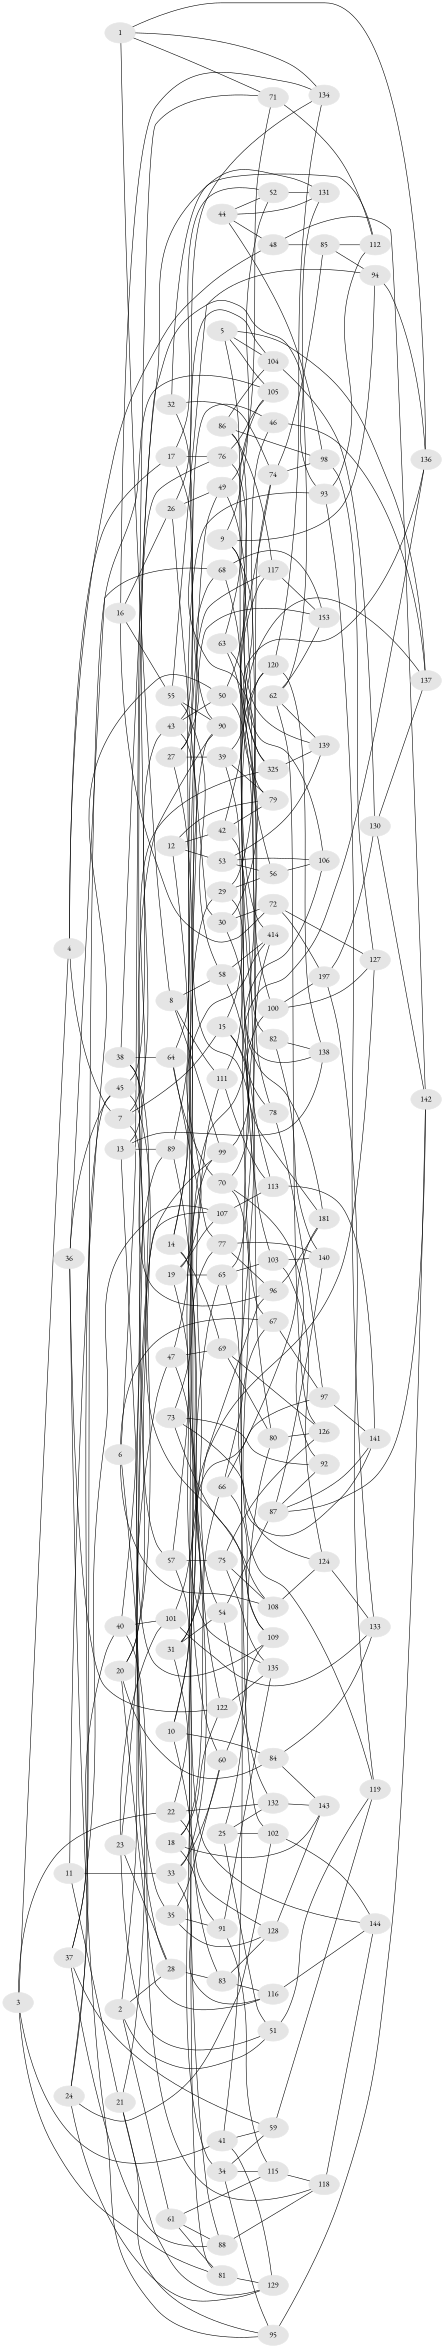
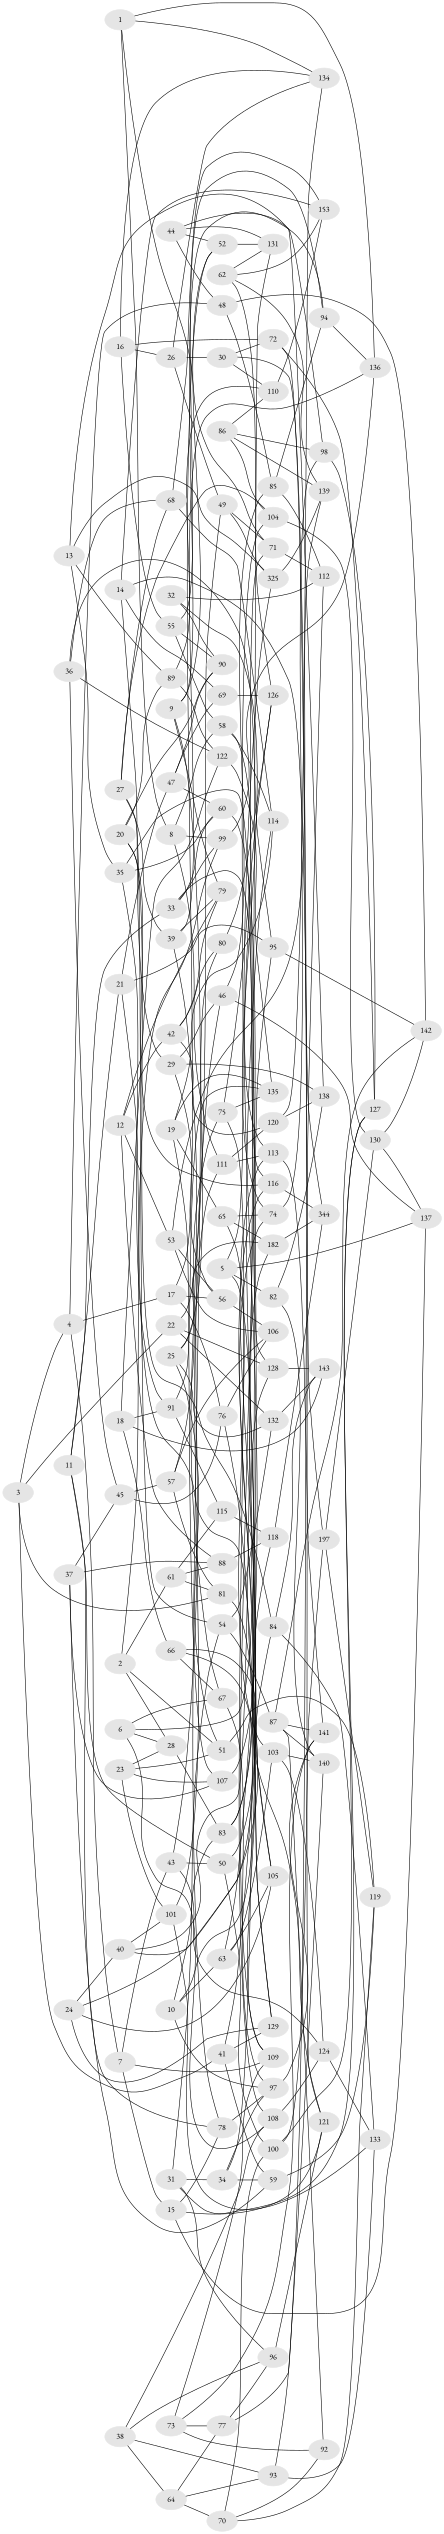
edge "85" -- "74": now "85" -- "46"
node "117": label "117" -> "110"
node "414": label "414" -> "114"
node "181": label "181" -> "121"
edge "69" -- "80": removed
edge "65" -- "10": now "63" -- "10"
node "102": label "102" -> "182"
edge "11" -- "78": added
node "144": label "144" -> "344"
edge "34" -- "115": now "34" -- "97"
